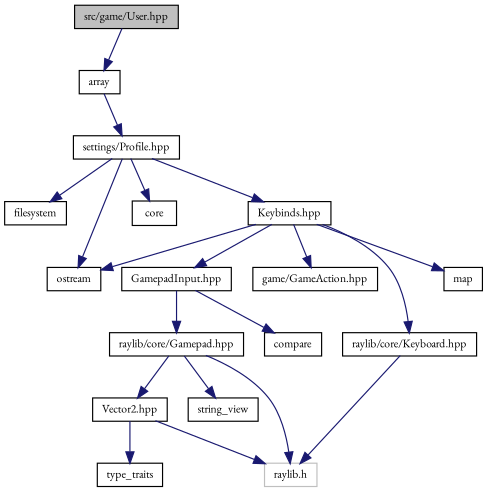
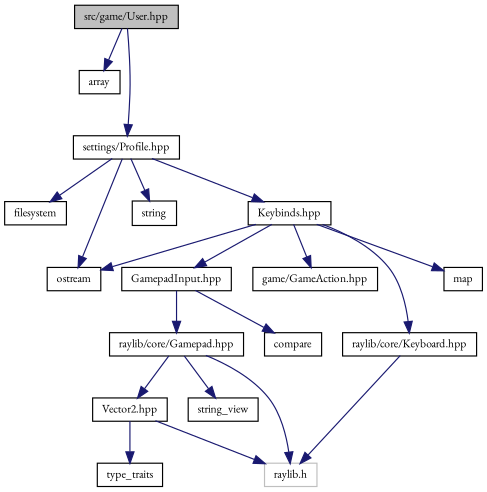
edge "array" -> "settings/Profile.hpp": now "src/game/User.hpp" -> "settings/Profile.hpp"
node "core": label "core" -> "string"
